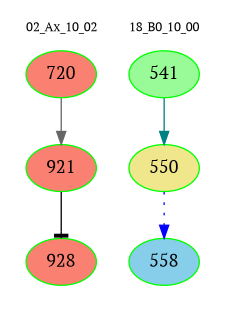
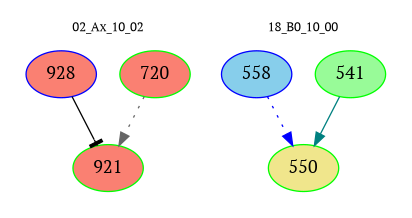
edge "720" -> "921": style solid -> dotted
edge "550" -> "558": reversed
edge "921" -> "928": reversed
node "928": color green -> blue
node "558": color green -> blue
